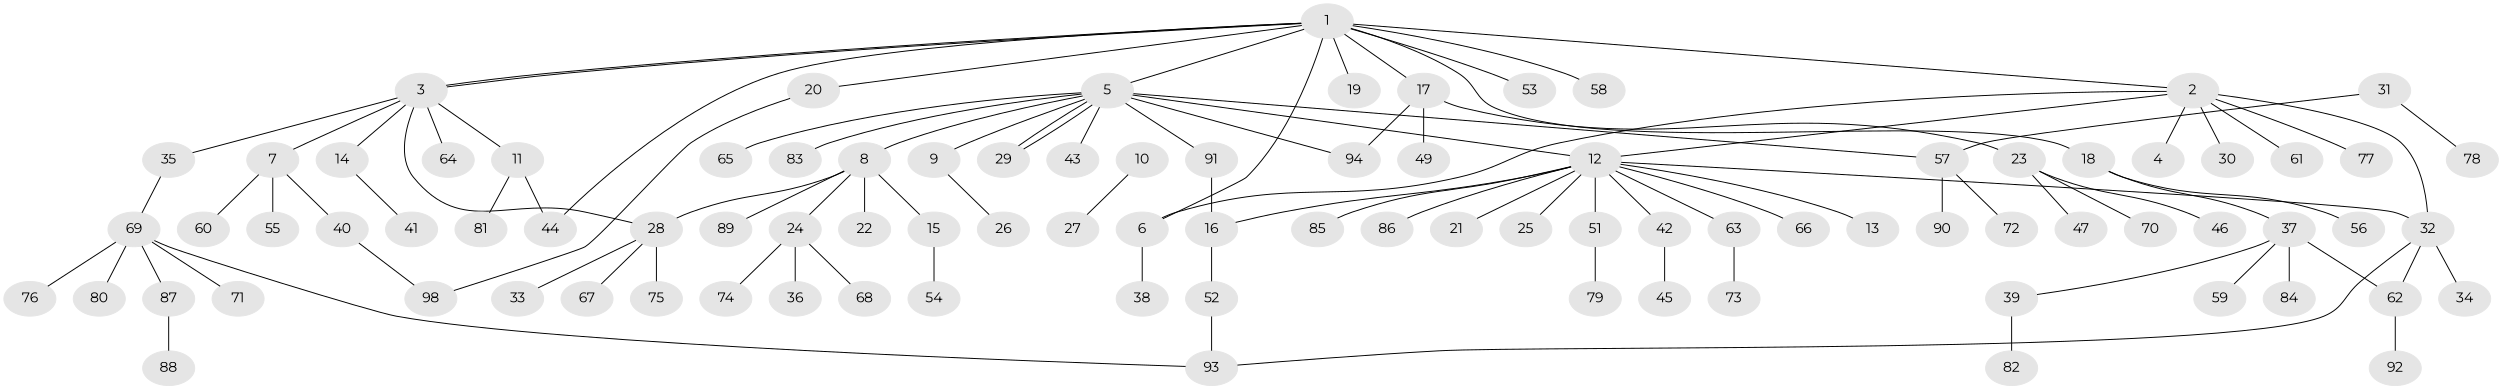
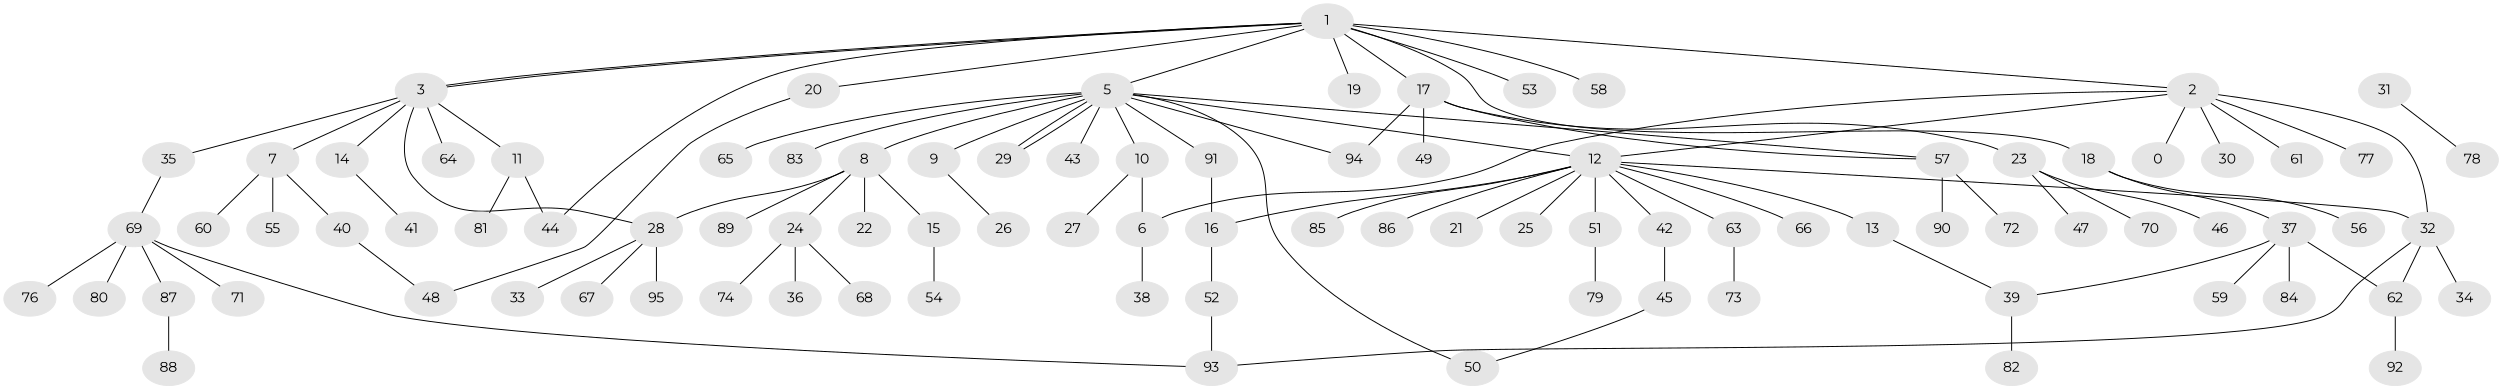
edge "31" -- "57": now "17" -- "57"
edge "5" -- "10": added
edge "1" -- "6": now "10" -- "6"
node "4": label "4" -> "0"
edge "13" -- "39": added
node "98": label "98" -> "48"
node "75": label "75" -> "95"
node "50": added
